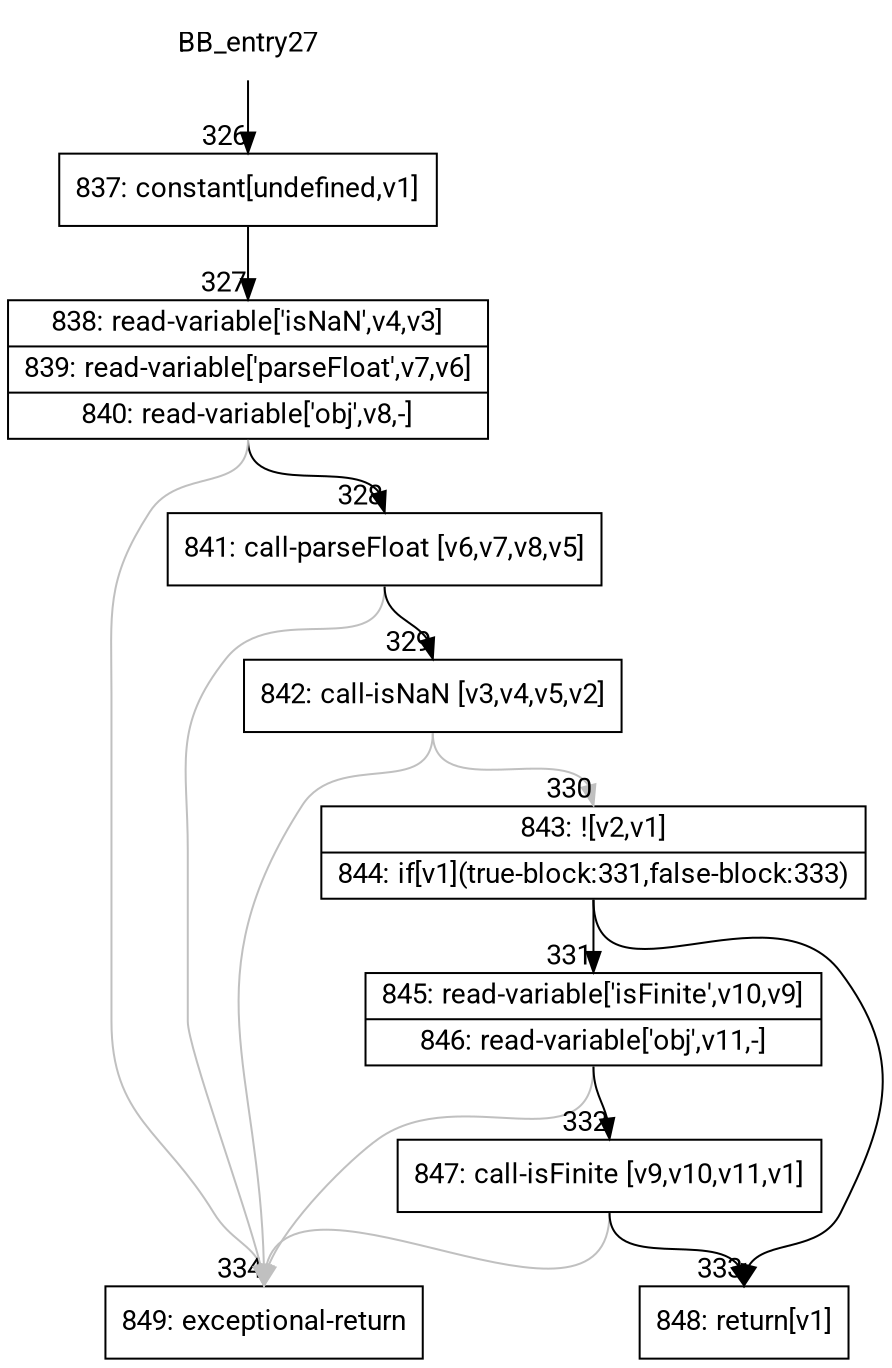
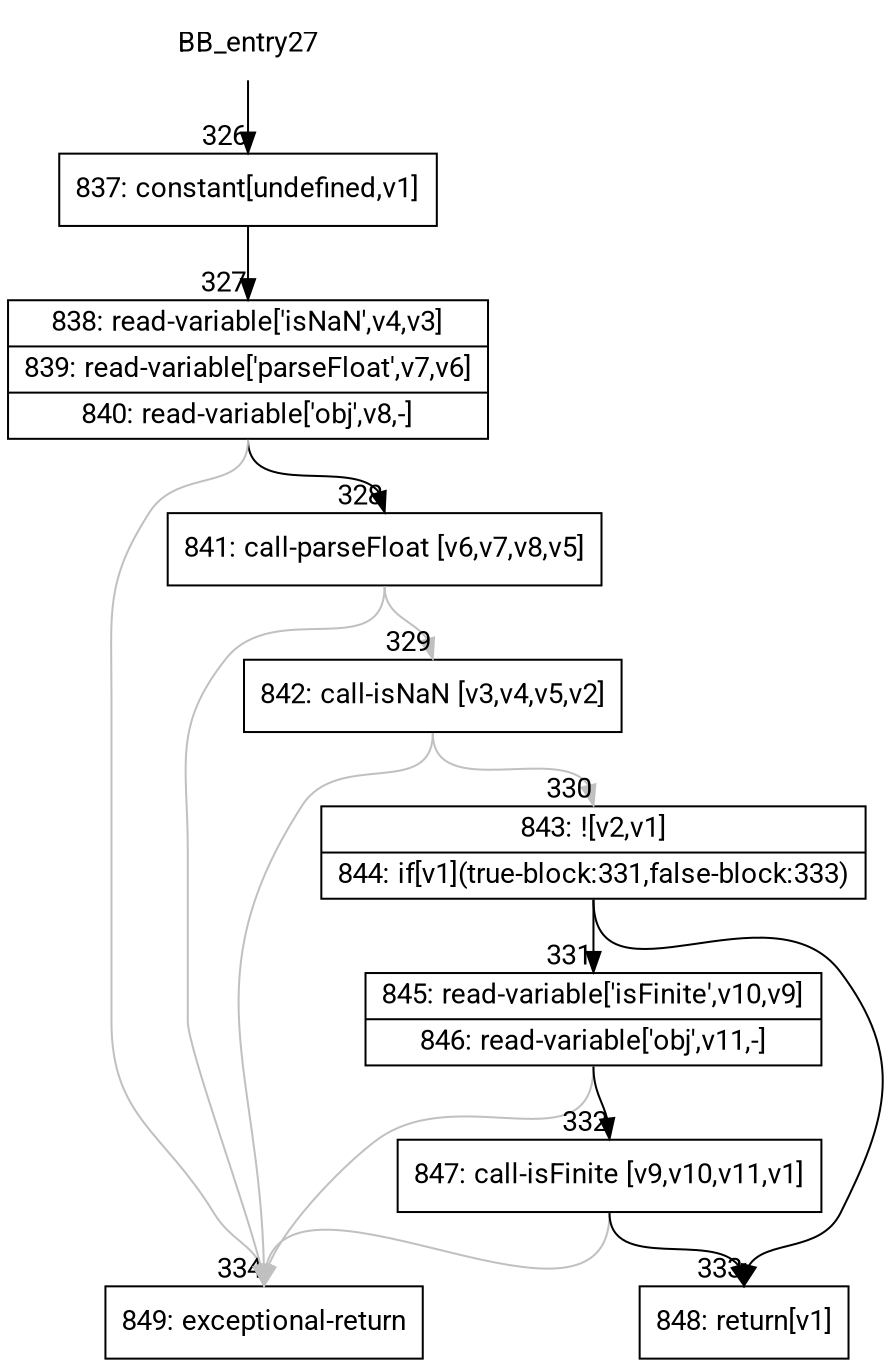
edge "841: call-parseFloat [v6,v7,v8,v5]" -> "842: call-isNaN [v3,v4,v5,v2]": color black -> gray
